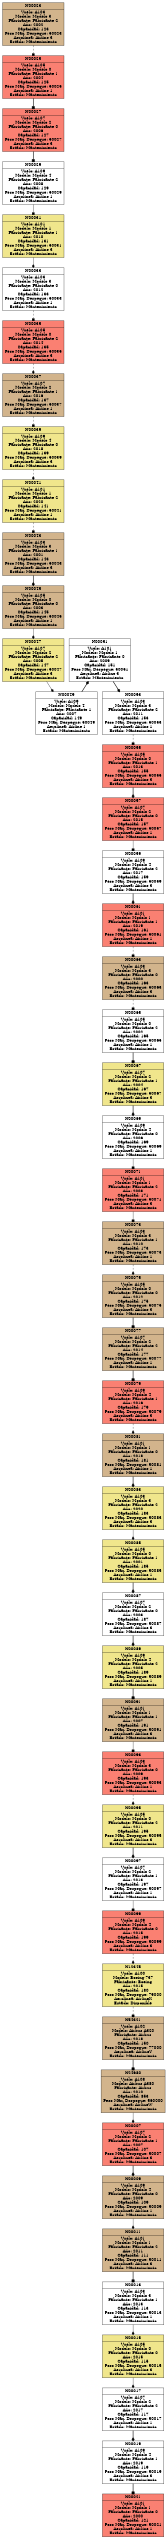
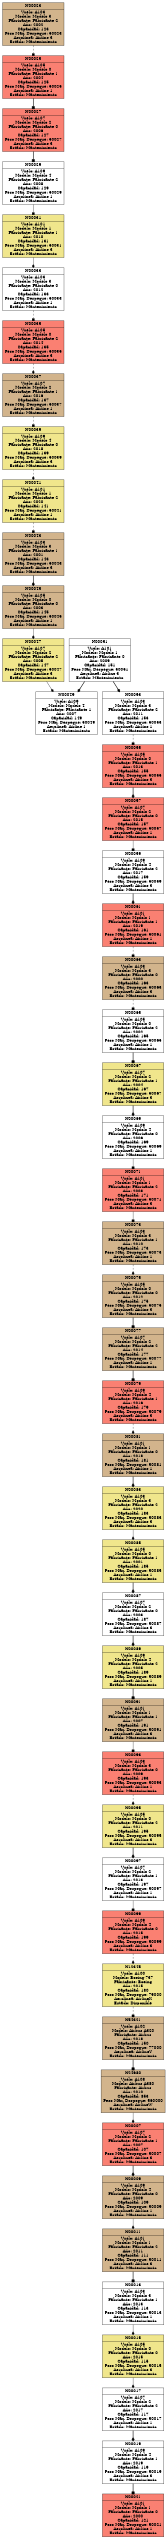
edge "N00049" -> "N00051": reversed
